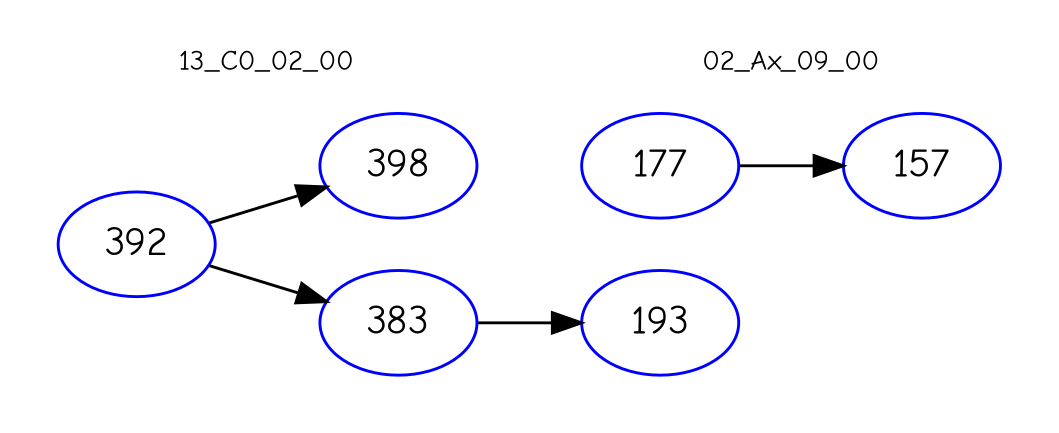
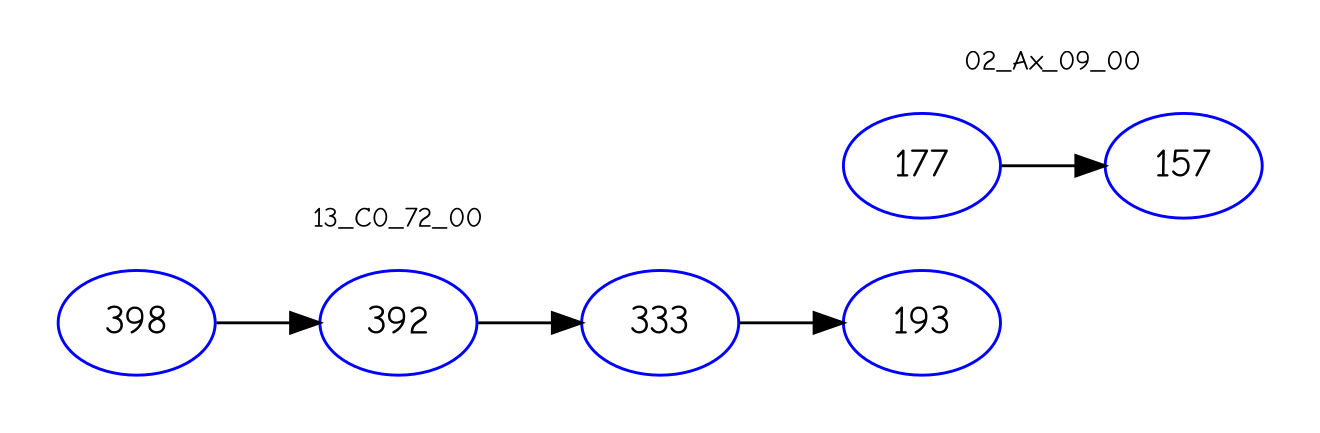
cluster "13_C0_02_00": label "13_C0_02_00" -> "13_C0_72_00"
edge "392" -> "398": reversed
node "383": label "383" -> "333"
